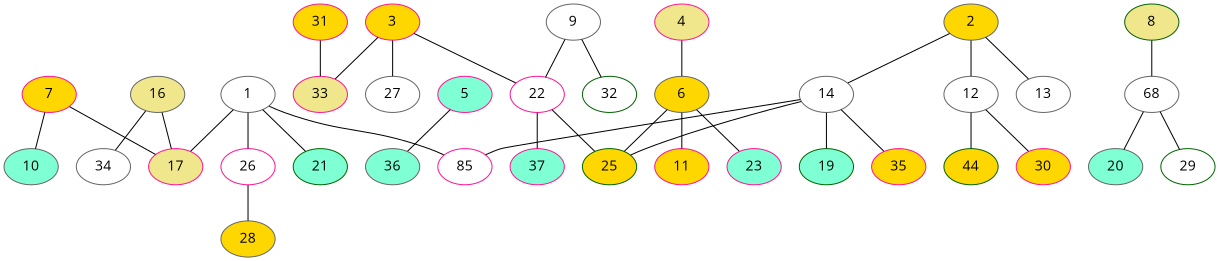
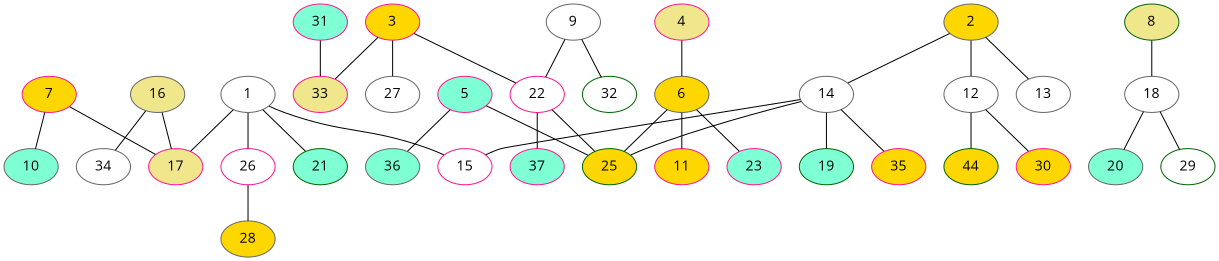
node "31": fillcolor gold -> aquamarine
node "68": label "68" -> "18"
edge "5" -- "25": added
node "85": label "85" -> "15"
